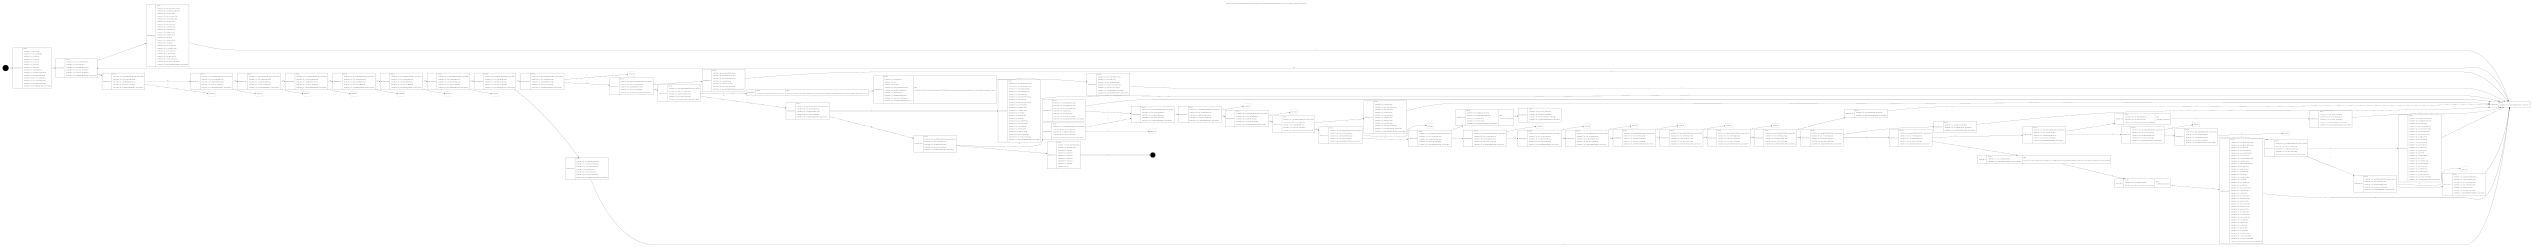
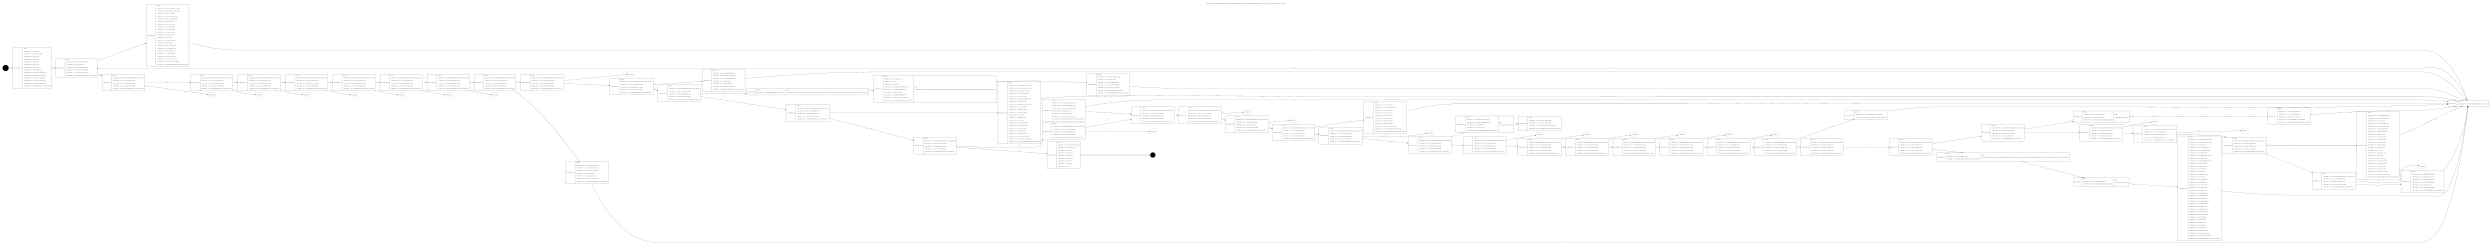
node "0x401ded [19]": removed
